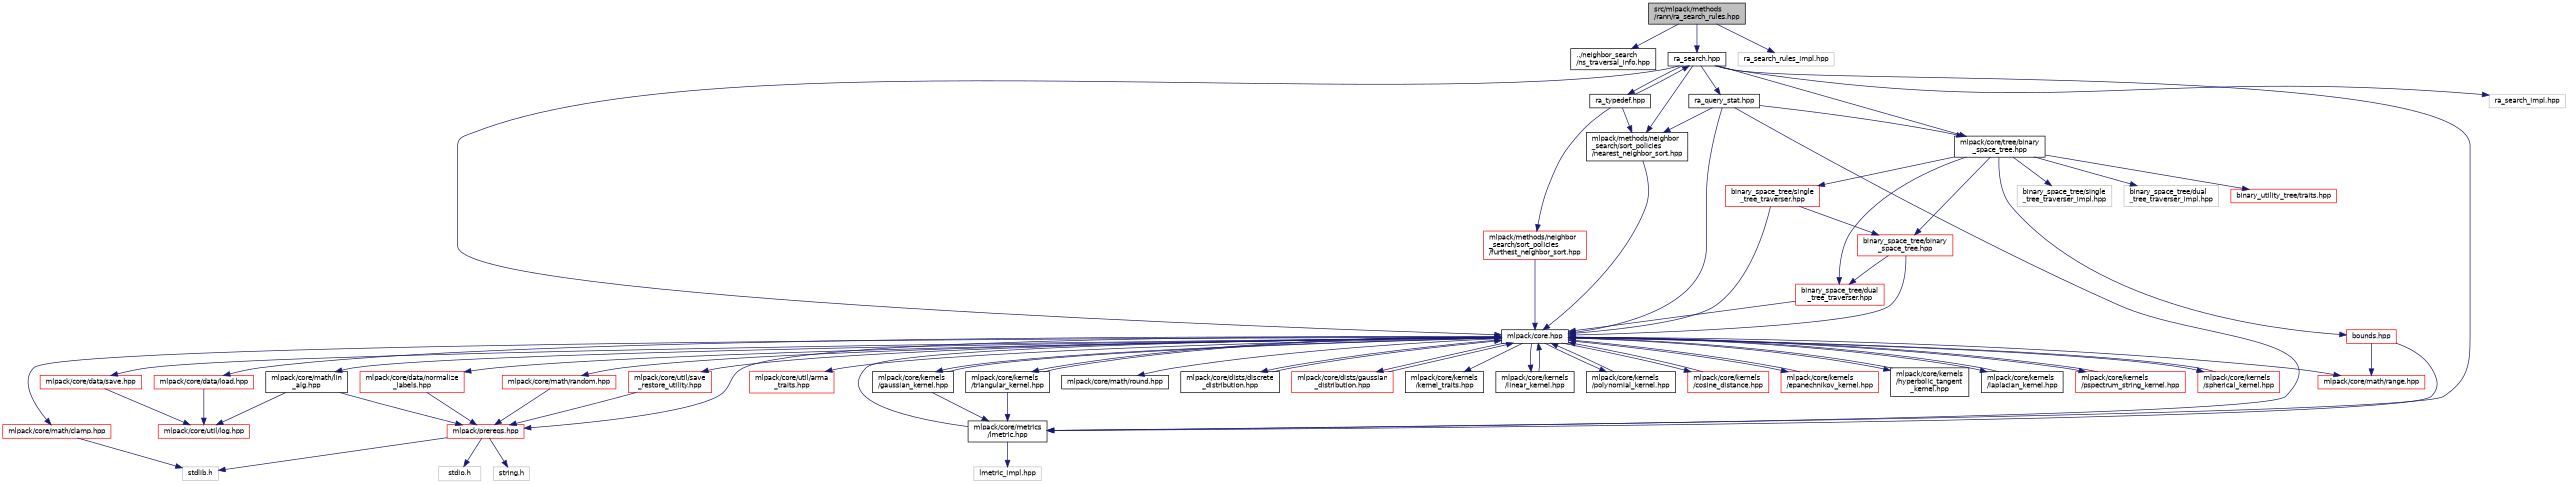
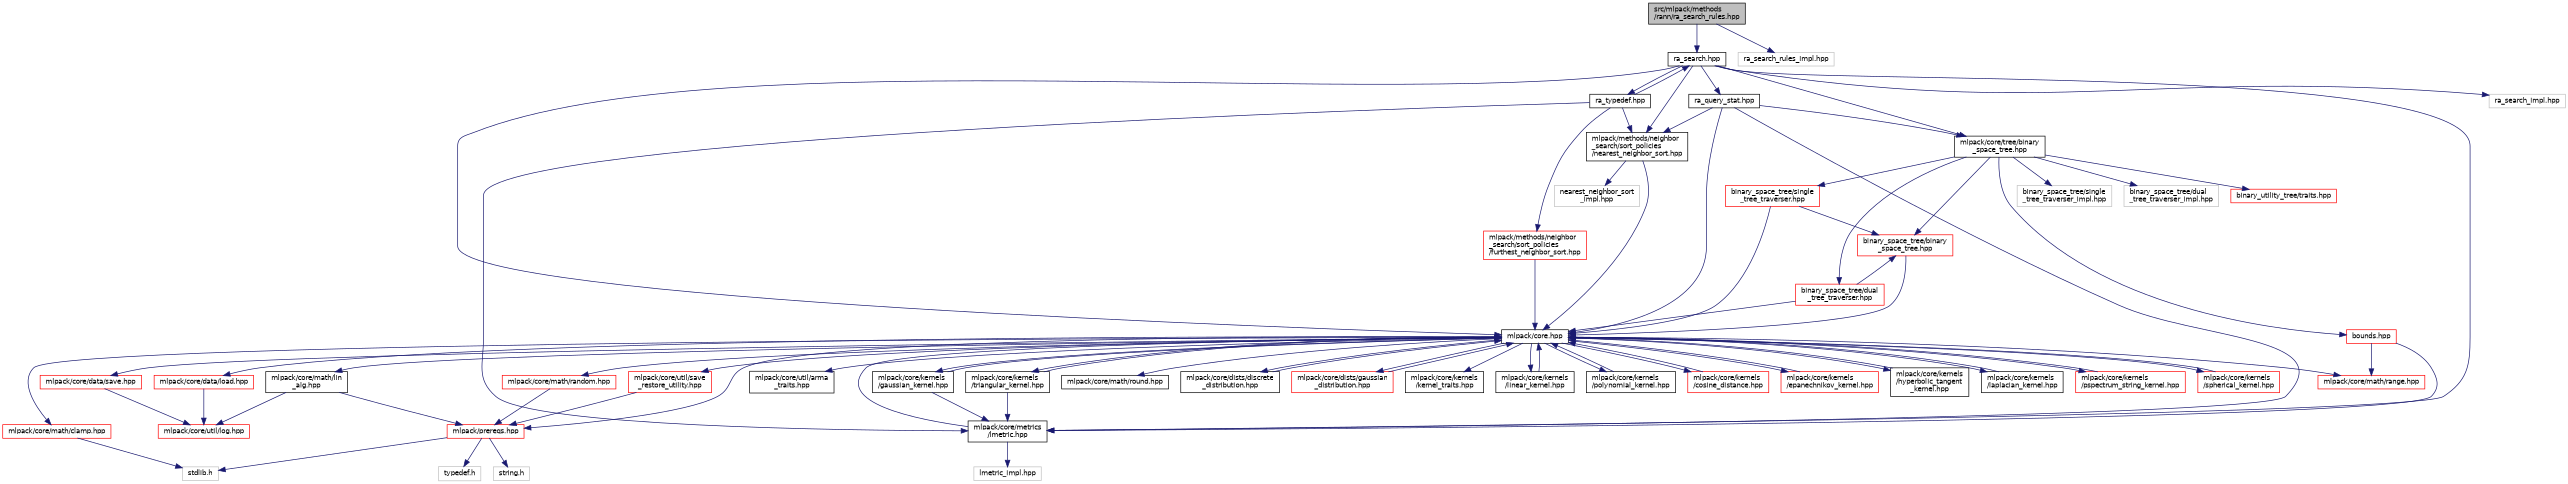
node "../neighbor_search /ns_traversal_info.hpp": removed
edge "ra_typedef.hpp" -> "mlpack/core/metrics /lmetric.hpp": added
node "nearest_neighbor_sort _impl.hpp": added
edge "binary_space_tree/binary _space_tree.hpp" -> "binary_space_tree/dual _tree_traverser.hpp": reversed
node "mlpack/core/data/normalize _labels.hpp": removed
node "mlpack/core/util/arma _traits.hpp": color red -> black
node "stdio.h": label "stdio.h" -> "typedef.h"
